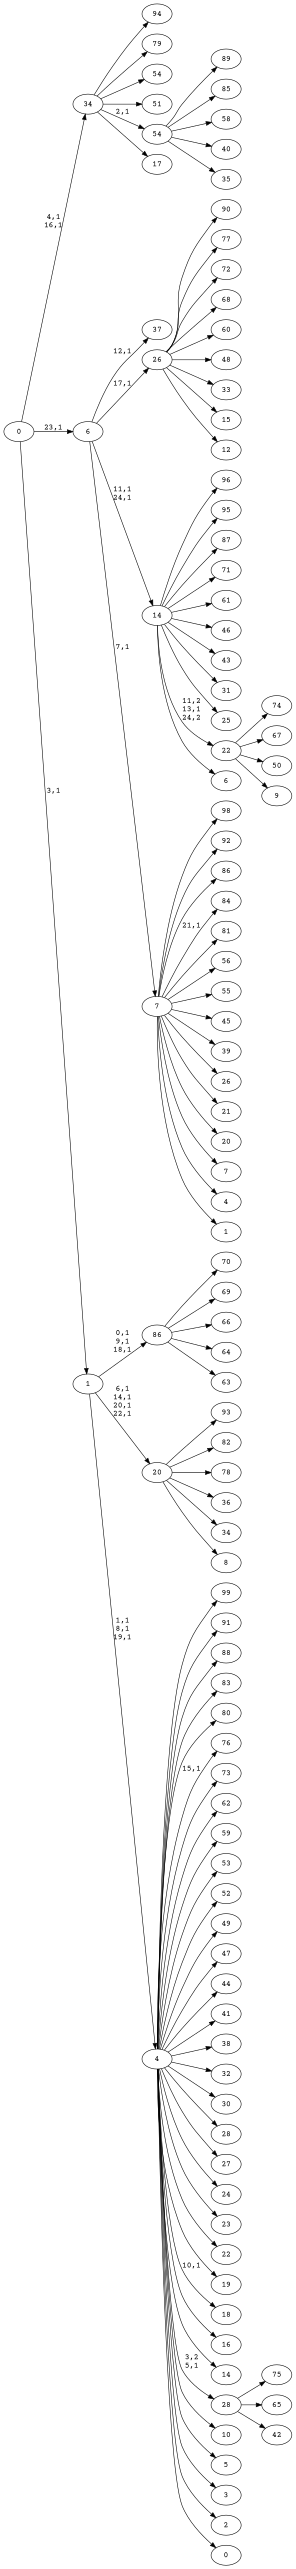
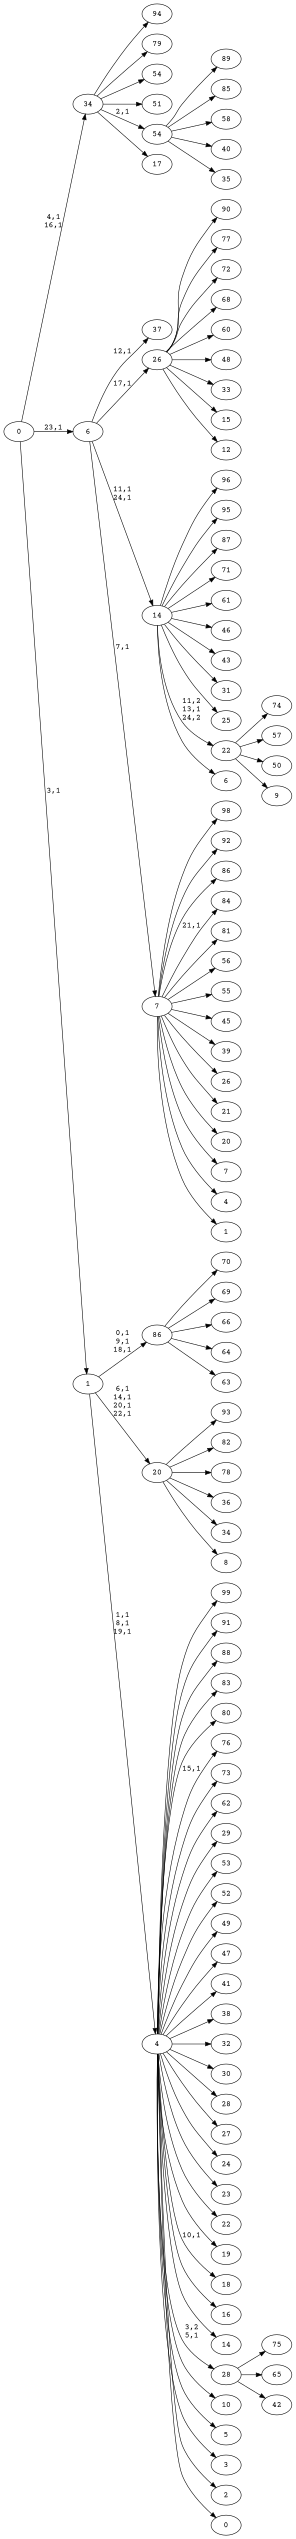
node "67": label "67" -> "57"
node "59": label "59" -> "29"
node "44": removed
